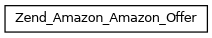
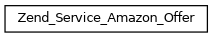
node "Zend_Amazon_Amazon_Offer": label "Zend_Amazon_Amazon_Offer" -> "Zend_Service_Amazon_Offer"
